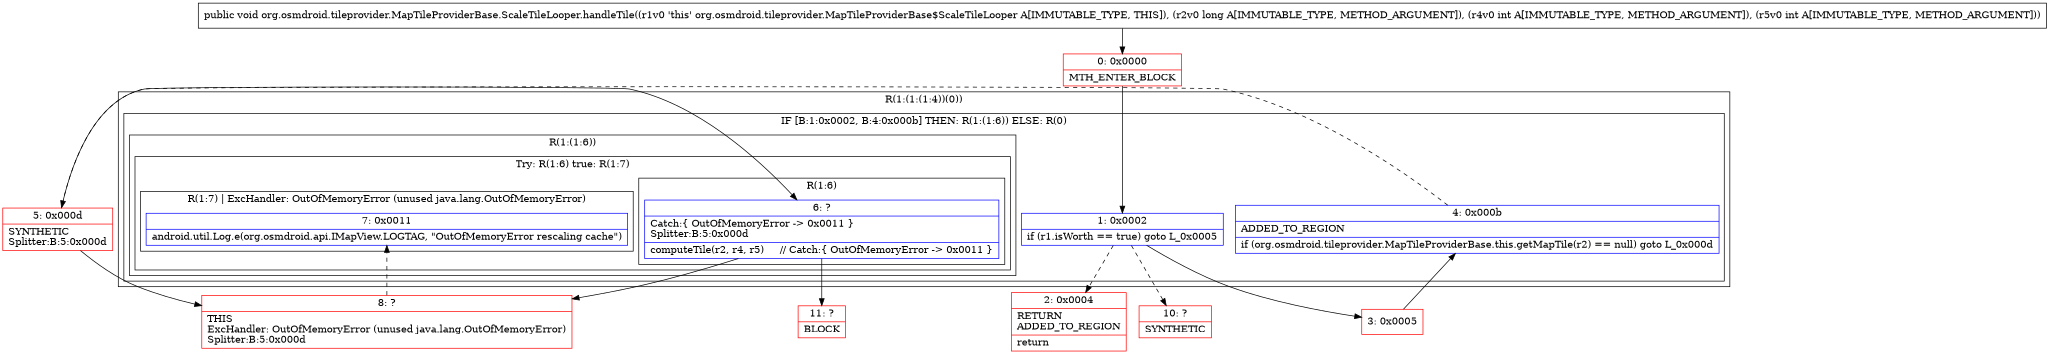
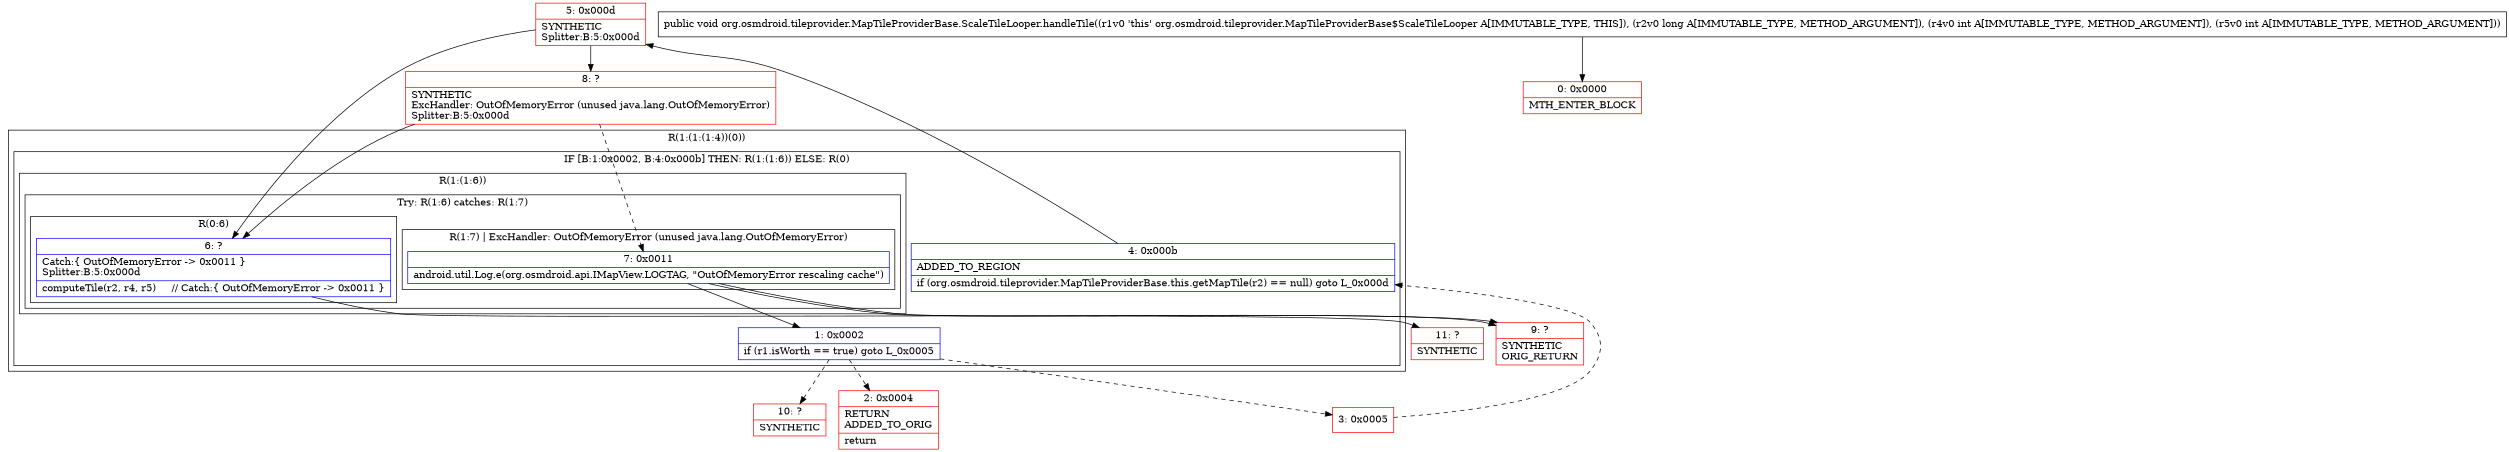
edge "4: 0x000b" -> "5: 0x000d": style dashed -> solid
edge "0: 0x0000" -> "1: 0x0002": now "7: 0x0011" -> "1: 0x0002"
cluster "Try: R(1:6) true: R(1:7)": label "Try: R(1:6) true: R(1:7)" -> "Try: R(1:6) catches: R(1:7)"
cluster "R(1:6)": label "R(1:6)" -> "R(0:6)"
edge "6: ?" -> "8: ?": reversed
edge "3: 0x0005" -> "4: 0x000b": style solid -> dashed
edge "1: 0x0002" -> "3: 0x0005": style solid -> dashed
node "8: ?": text "THIS" -> "SYNTHETIC"
node "2: 0x0004": text "ADDED_TO_REGION" -> "ADDED_TO_ORIG"
node "11: ?": text "BLOCK" -> "SYNTHETIC"
node "9: ?": added
